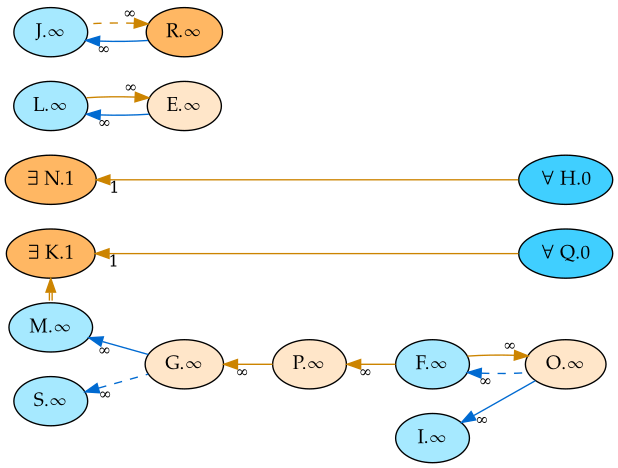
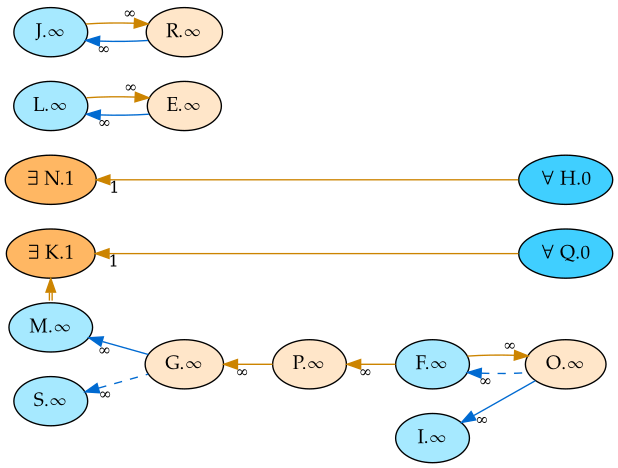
edge "J.∞" -> "R.∞": style dashed -> solid
node "R.∞": fillcolor #ffb763 -> #ffe6c9
